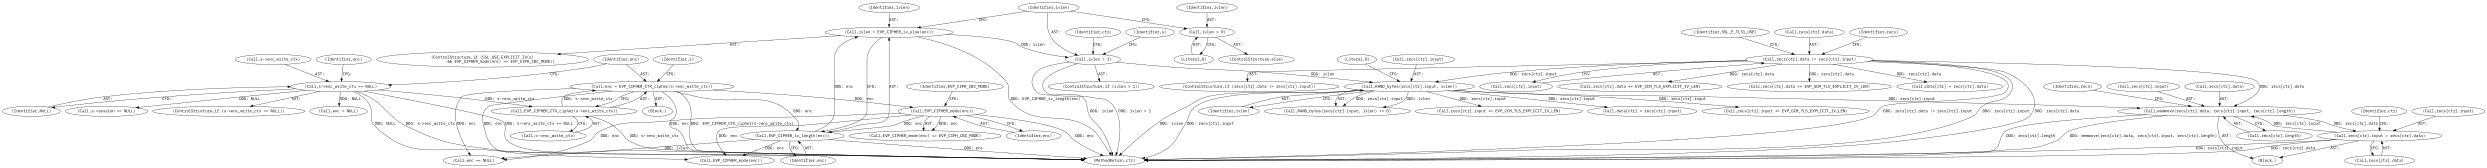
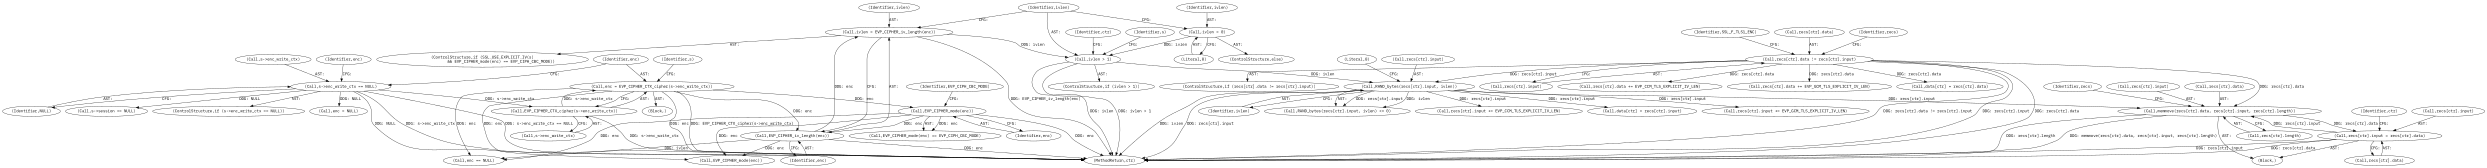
node "(Call,ivlen = EVP_CIPHER_iv_else(enc))": label "(Call,ivlen = EVP_CIPHER_iv_else(enc))" -> "(Call,ivlen = EVP_CIPHER_iv_length(enc))"
node "(Identifier,SSL_F_TLS1_USE)": label "(Identifier,SSL_F_TLS1_USE)" -> "(Identifier,SSL_F_TLS1_ENC)"
edge "(Call,ivlen = 0)" -> "(Call,ivlen > 1)": added, label "DDG: ivlen"
